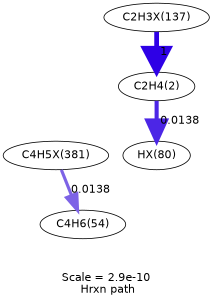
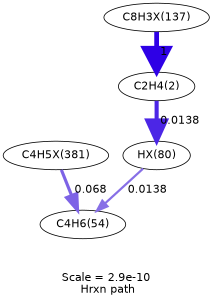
node "C2H3X(137)": label "C2H3X(137)" -> "C8H3X(137)"
edge "HX(80)" -> "C4H6(54)": added, label "0.0138"
edge "C4H5X(381)" -> "C4H6(54)": label " 0.0138" -> " 0.068"
